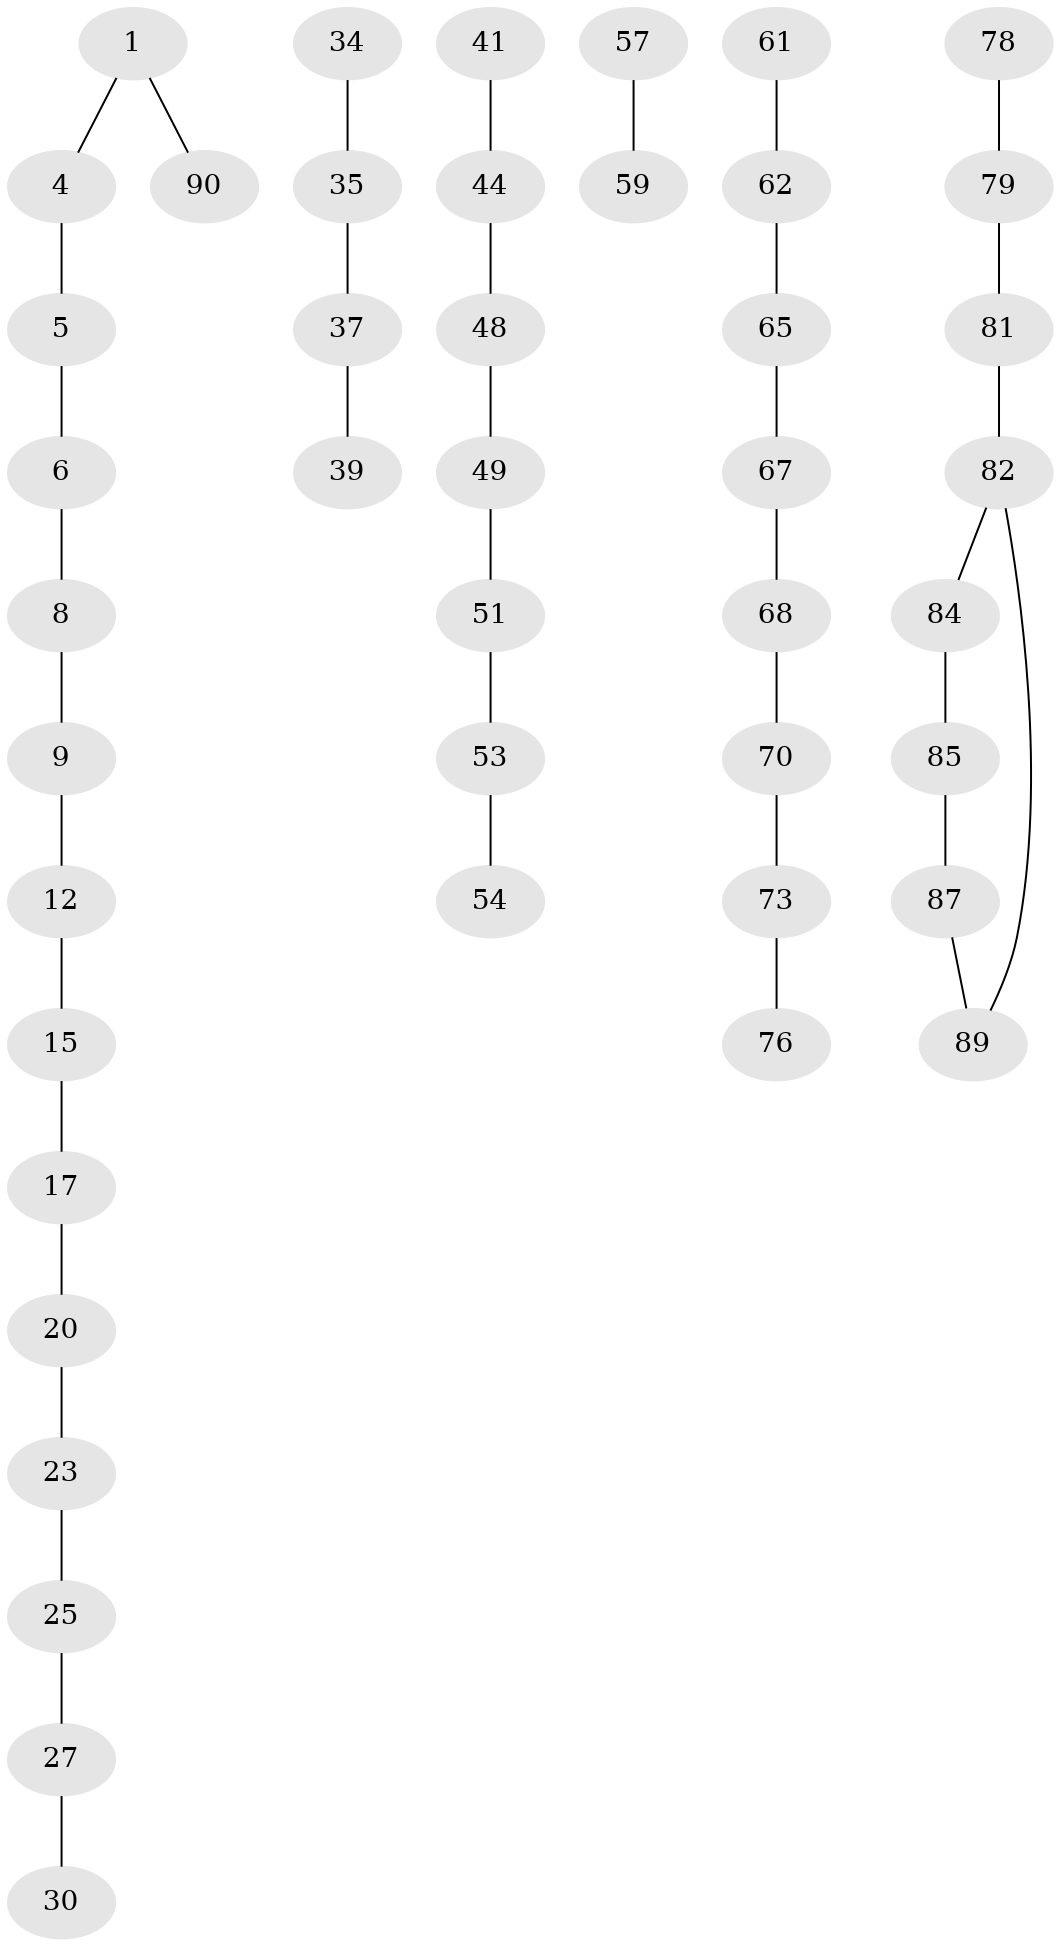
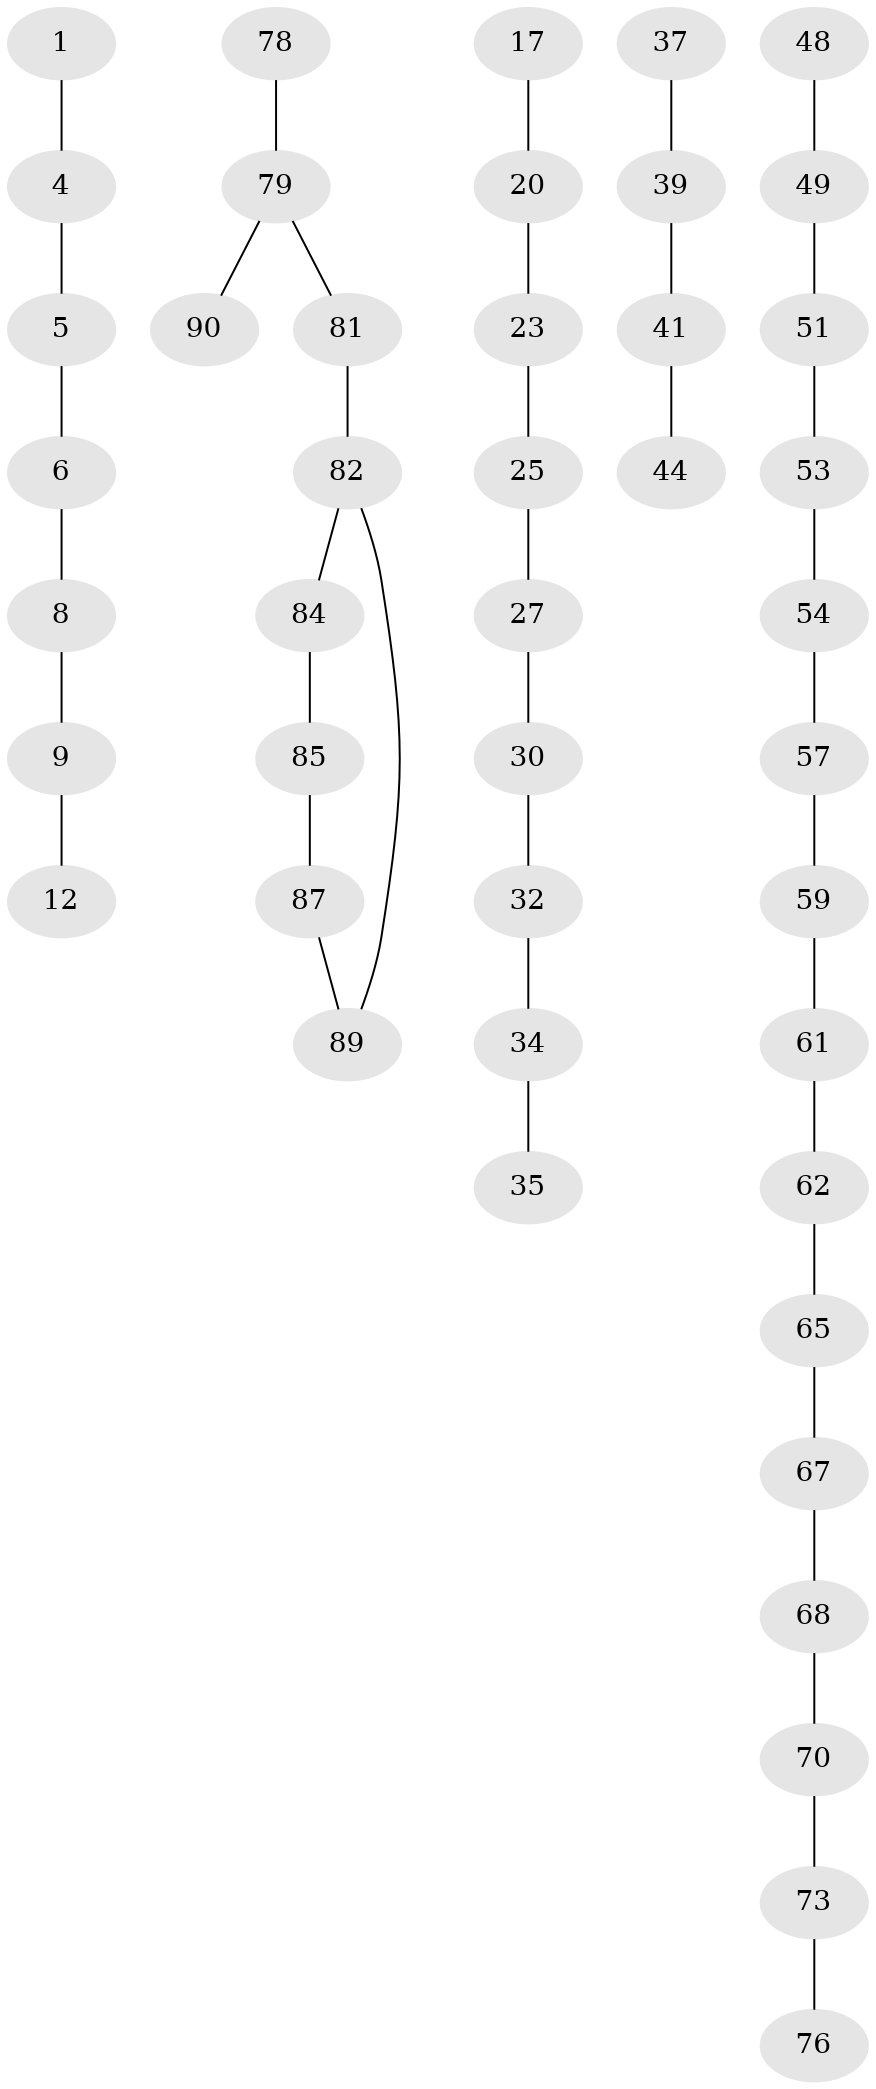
edge "1" -- "90": now "79" -- "90"
edge "35" -- "37": removed
edge "44" -- "48": removed
edge "39" -- "41": added
edge "54" -- "57": added
node "32": added
edge "59" -- "61": added
node "15": removed
